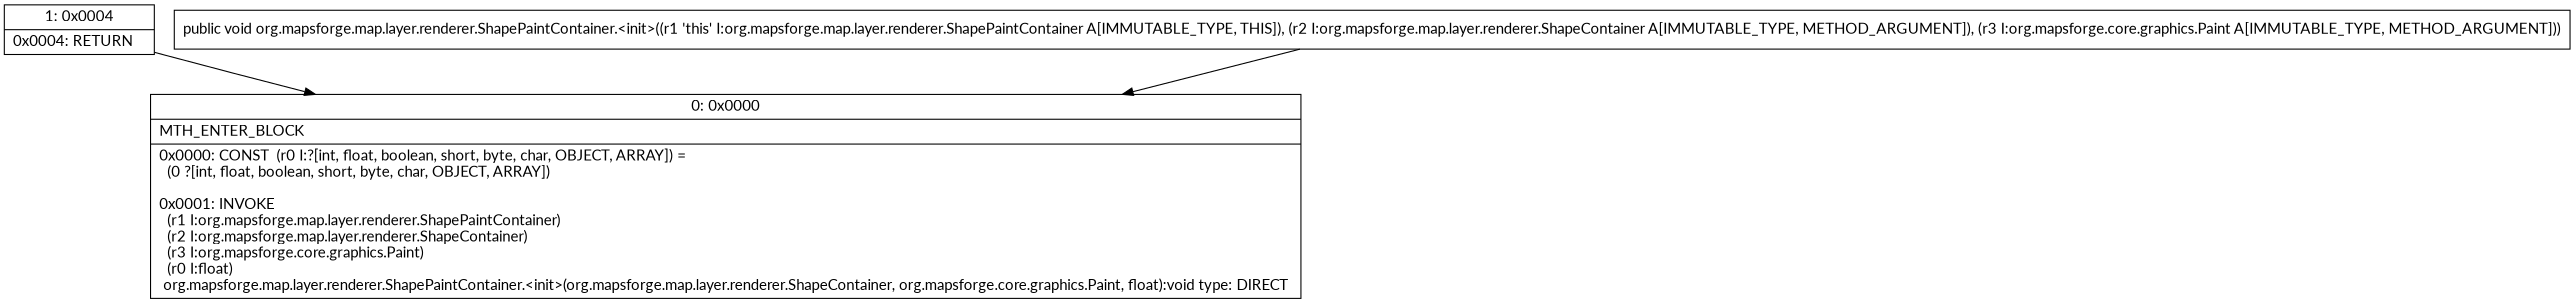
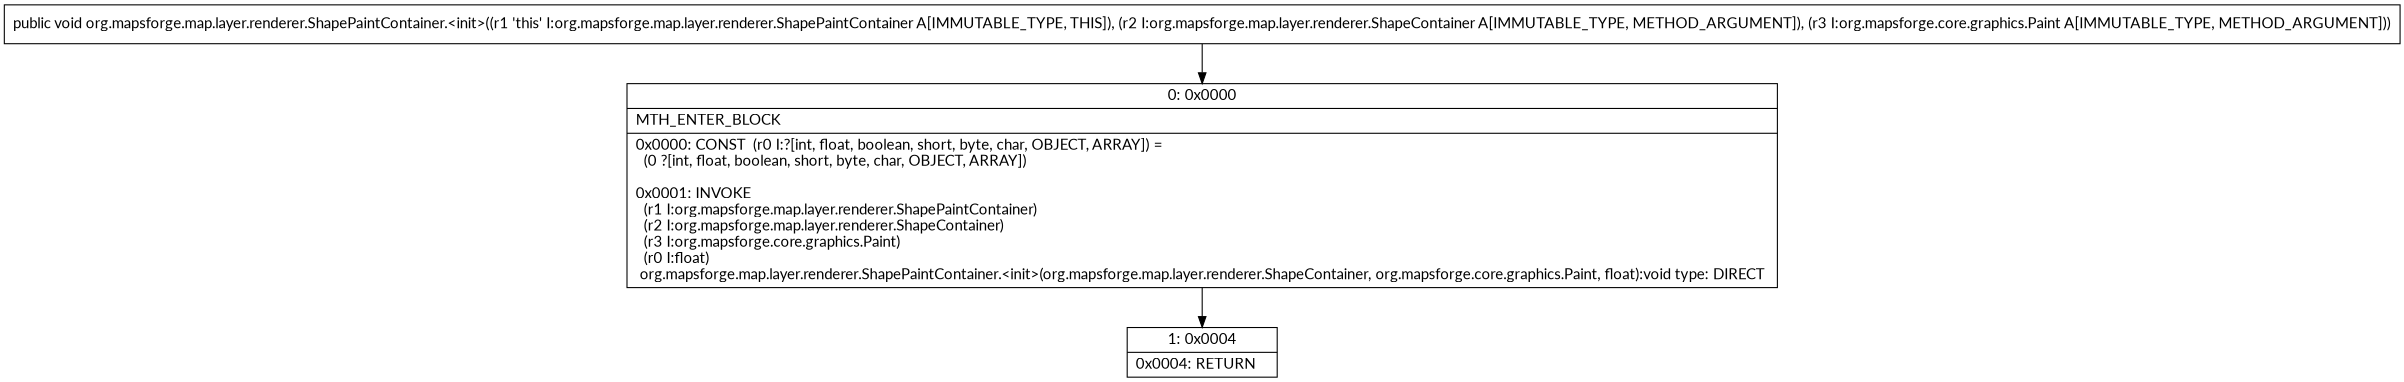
edge "1: 0x0004" -> "0: 0x0000": reversed
